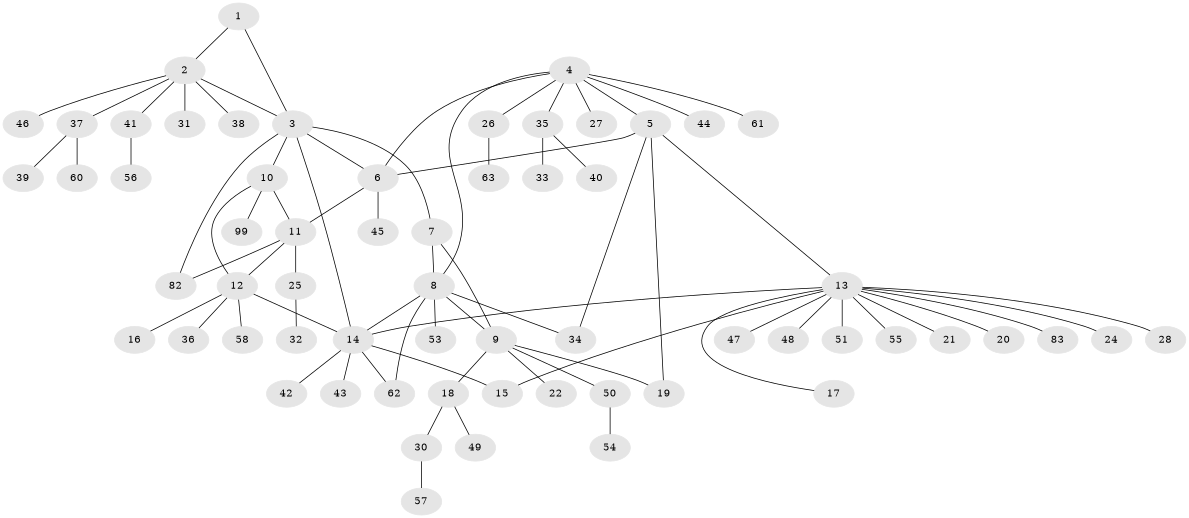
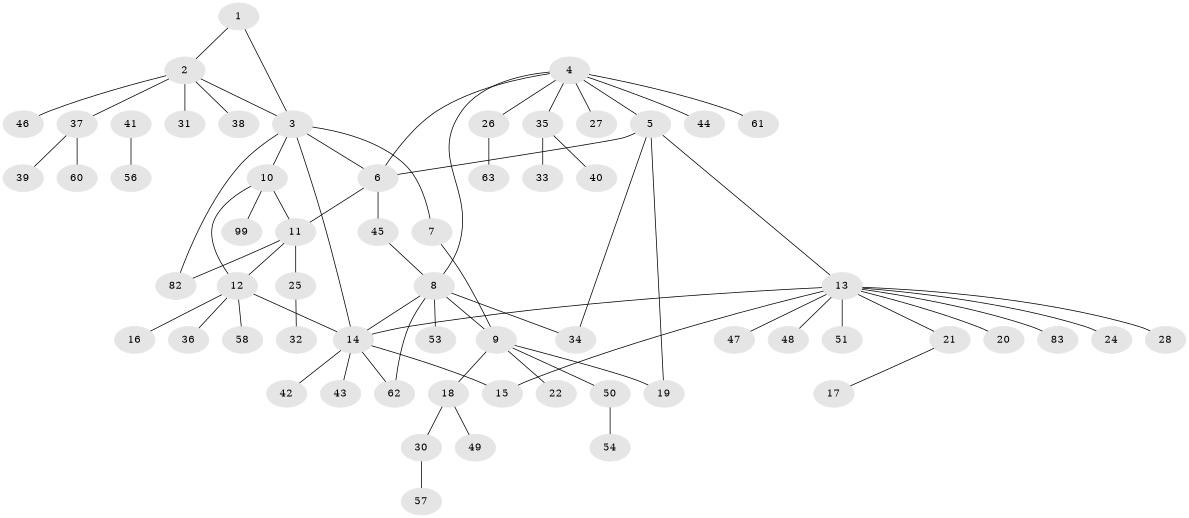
edge "2" -- "41": removed
edge "7" -- "8": now "45" -- "8"
edge "13" -- "17": now "21" -- "17"
node "55": removed
